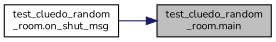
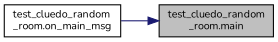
node "test_cluedo_random _room.on_shut_msg": label "test_cluedo_random _room.on_shut_msg" -> "test_cluedo_random _room.on_main_msg"
